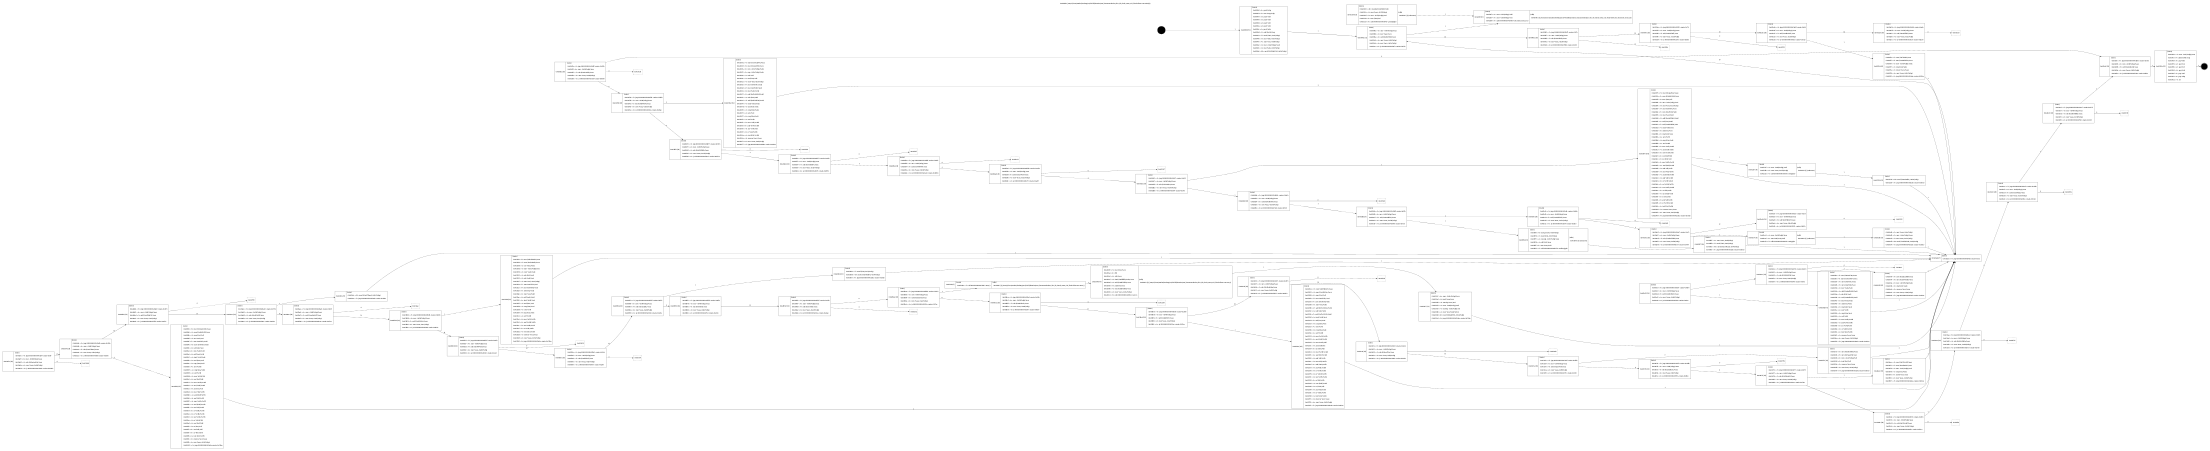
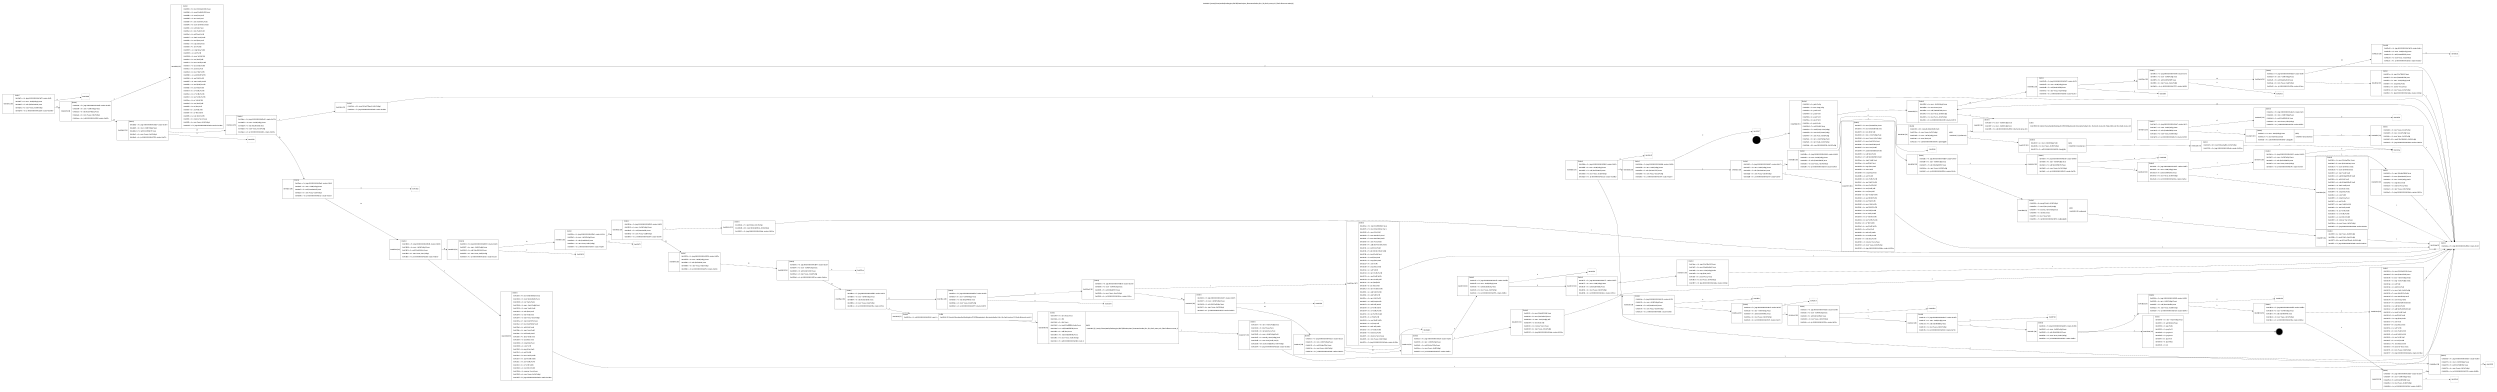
edge "0x401d1a [28]" -> "0x401cfe [28]": reversed
edge "0x402875 [153]" -> "0x402217 [15]": now "0x402200 [23]" -> "0x402217 [15]"
edge "0x401d6e [28]" -> "0x401d8a [28]": reversed
edge "0x402226 [15]" -> "0x402a8a [5]": now "0x402226 [15]" -> "0x401e6a"
edge "0x401e16 [28]" -> "0x401a42 [28]": now "0x401e16 [28]" -> "0x401e32 [28]"
